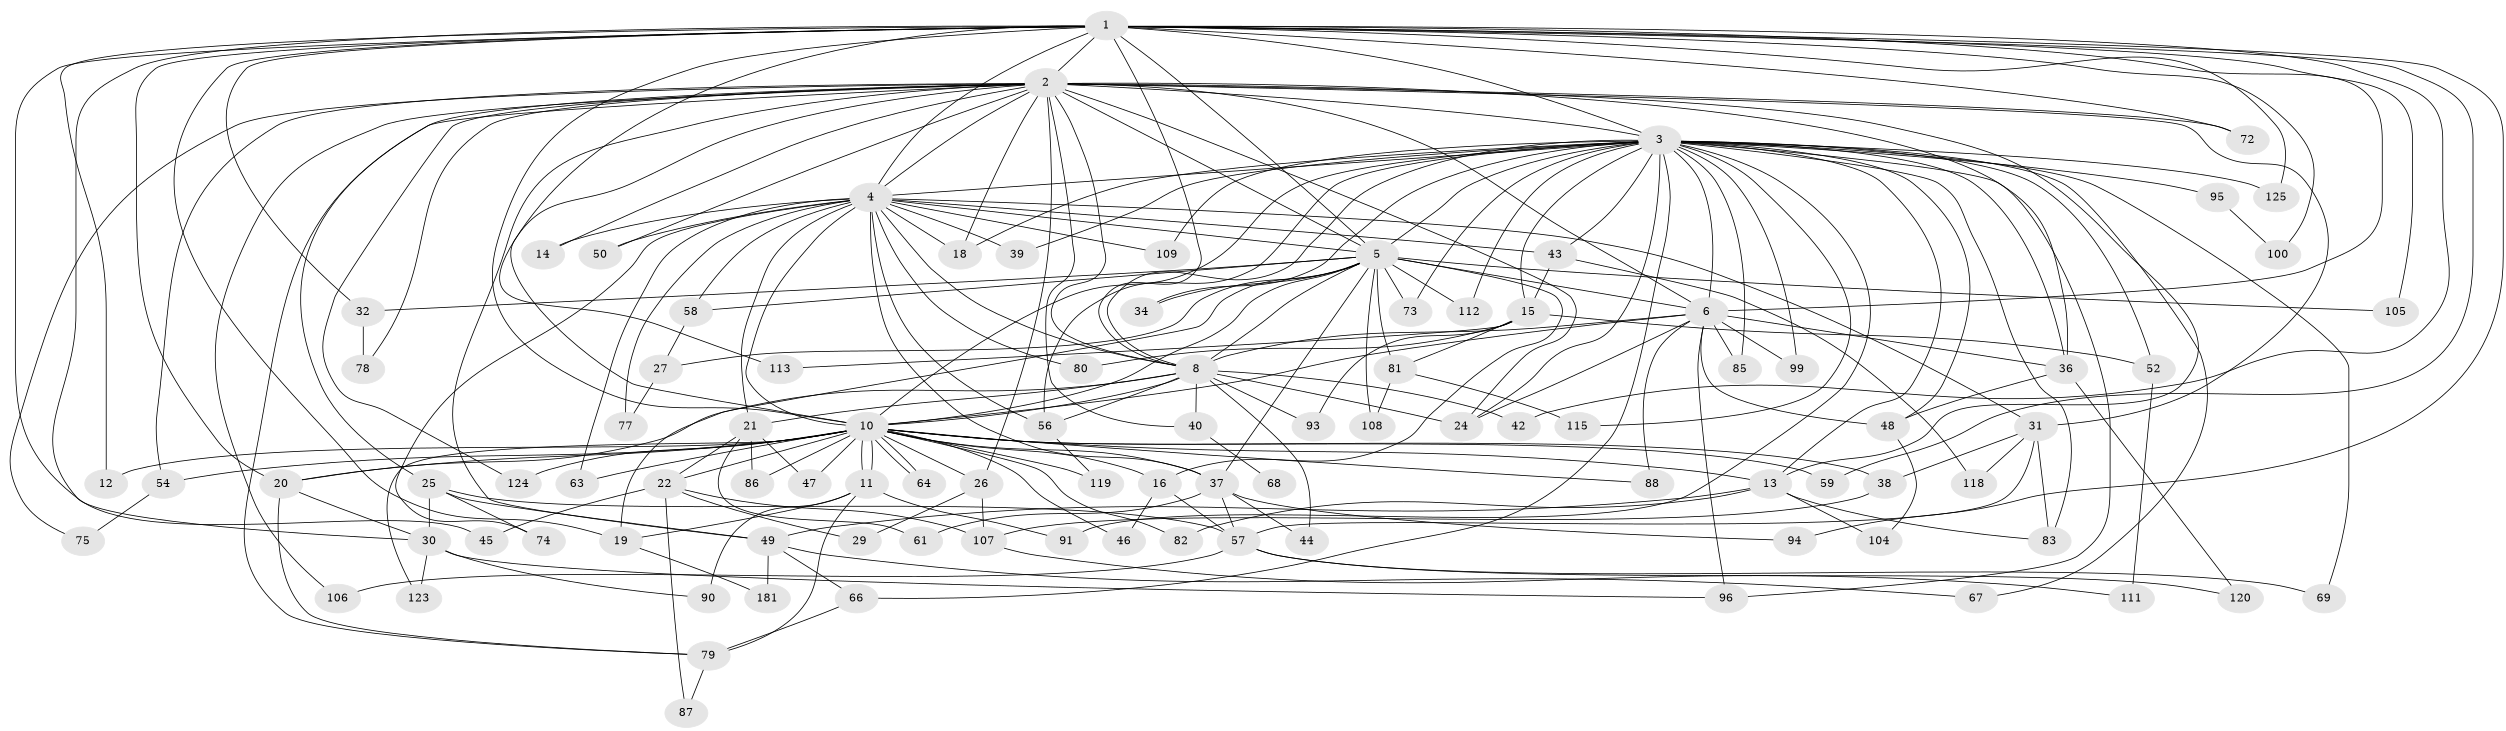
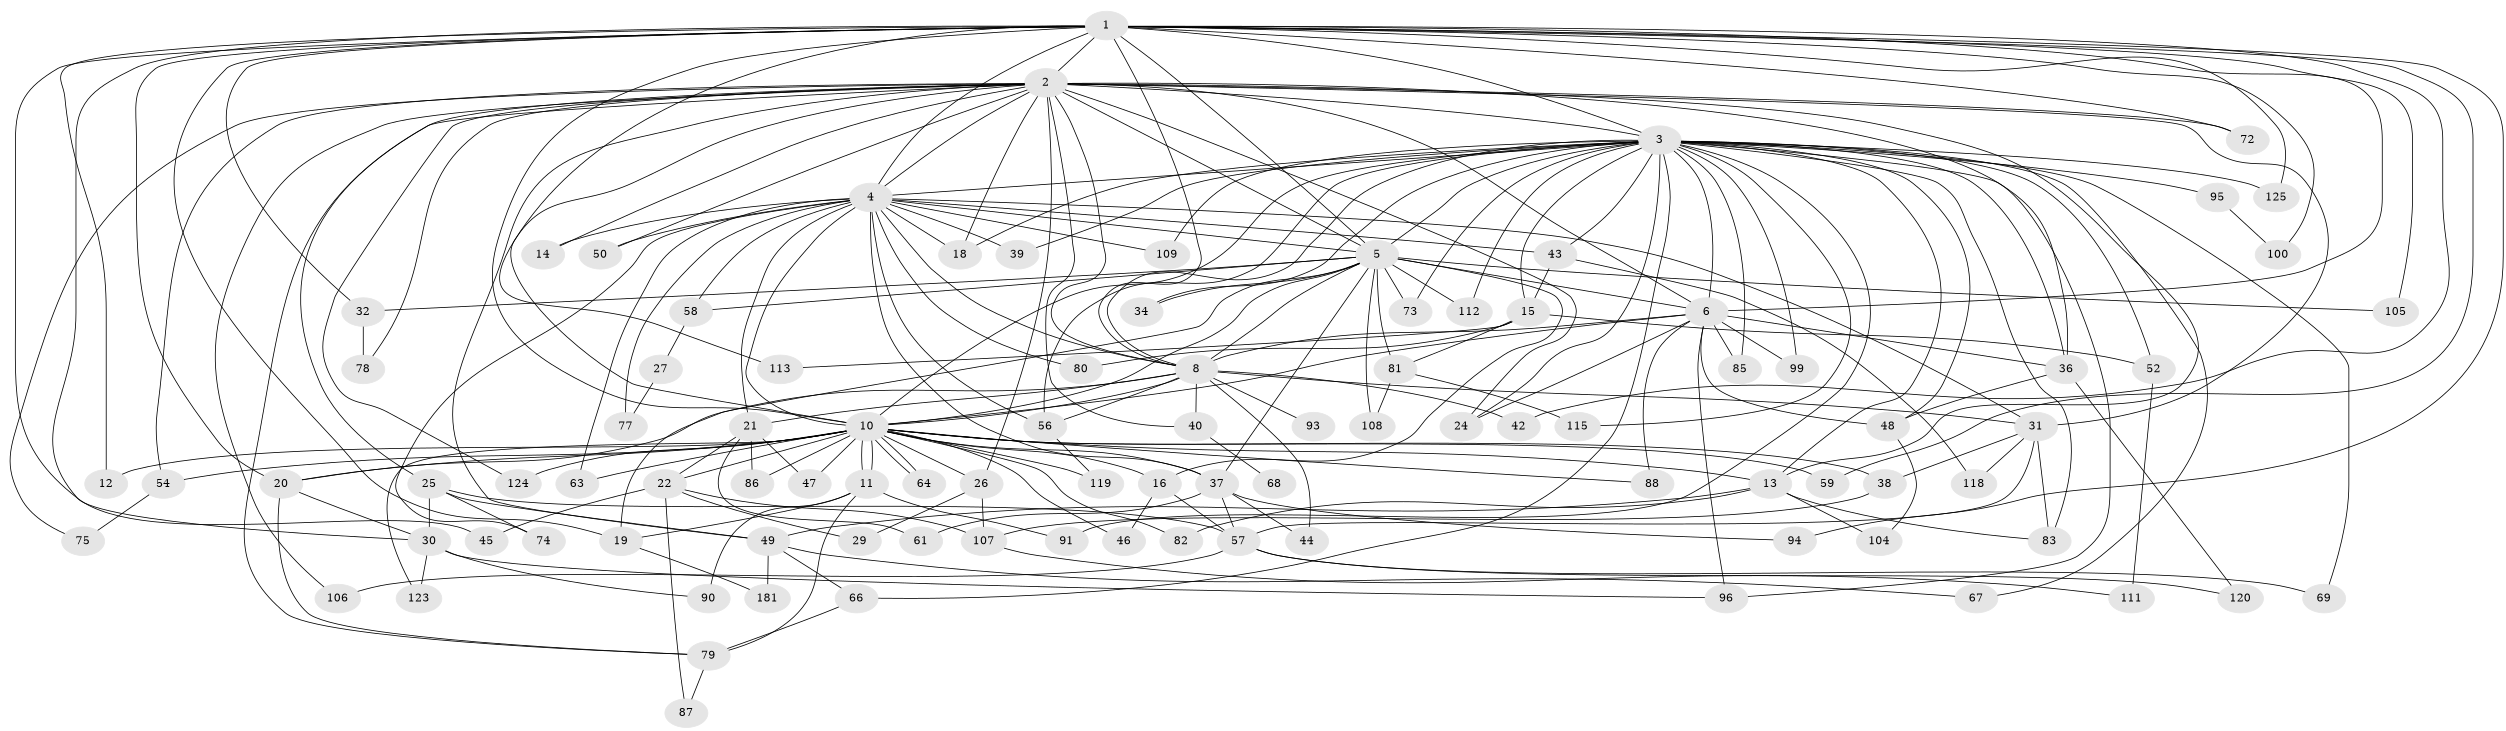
edge "5" -- "27": removed
edge "15" -- "93": removed
edge "8" -- "24": now "8" -- "31"
